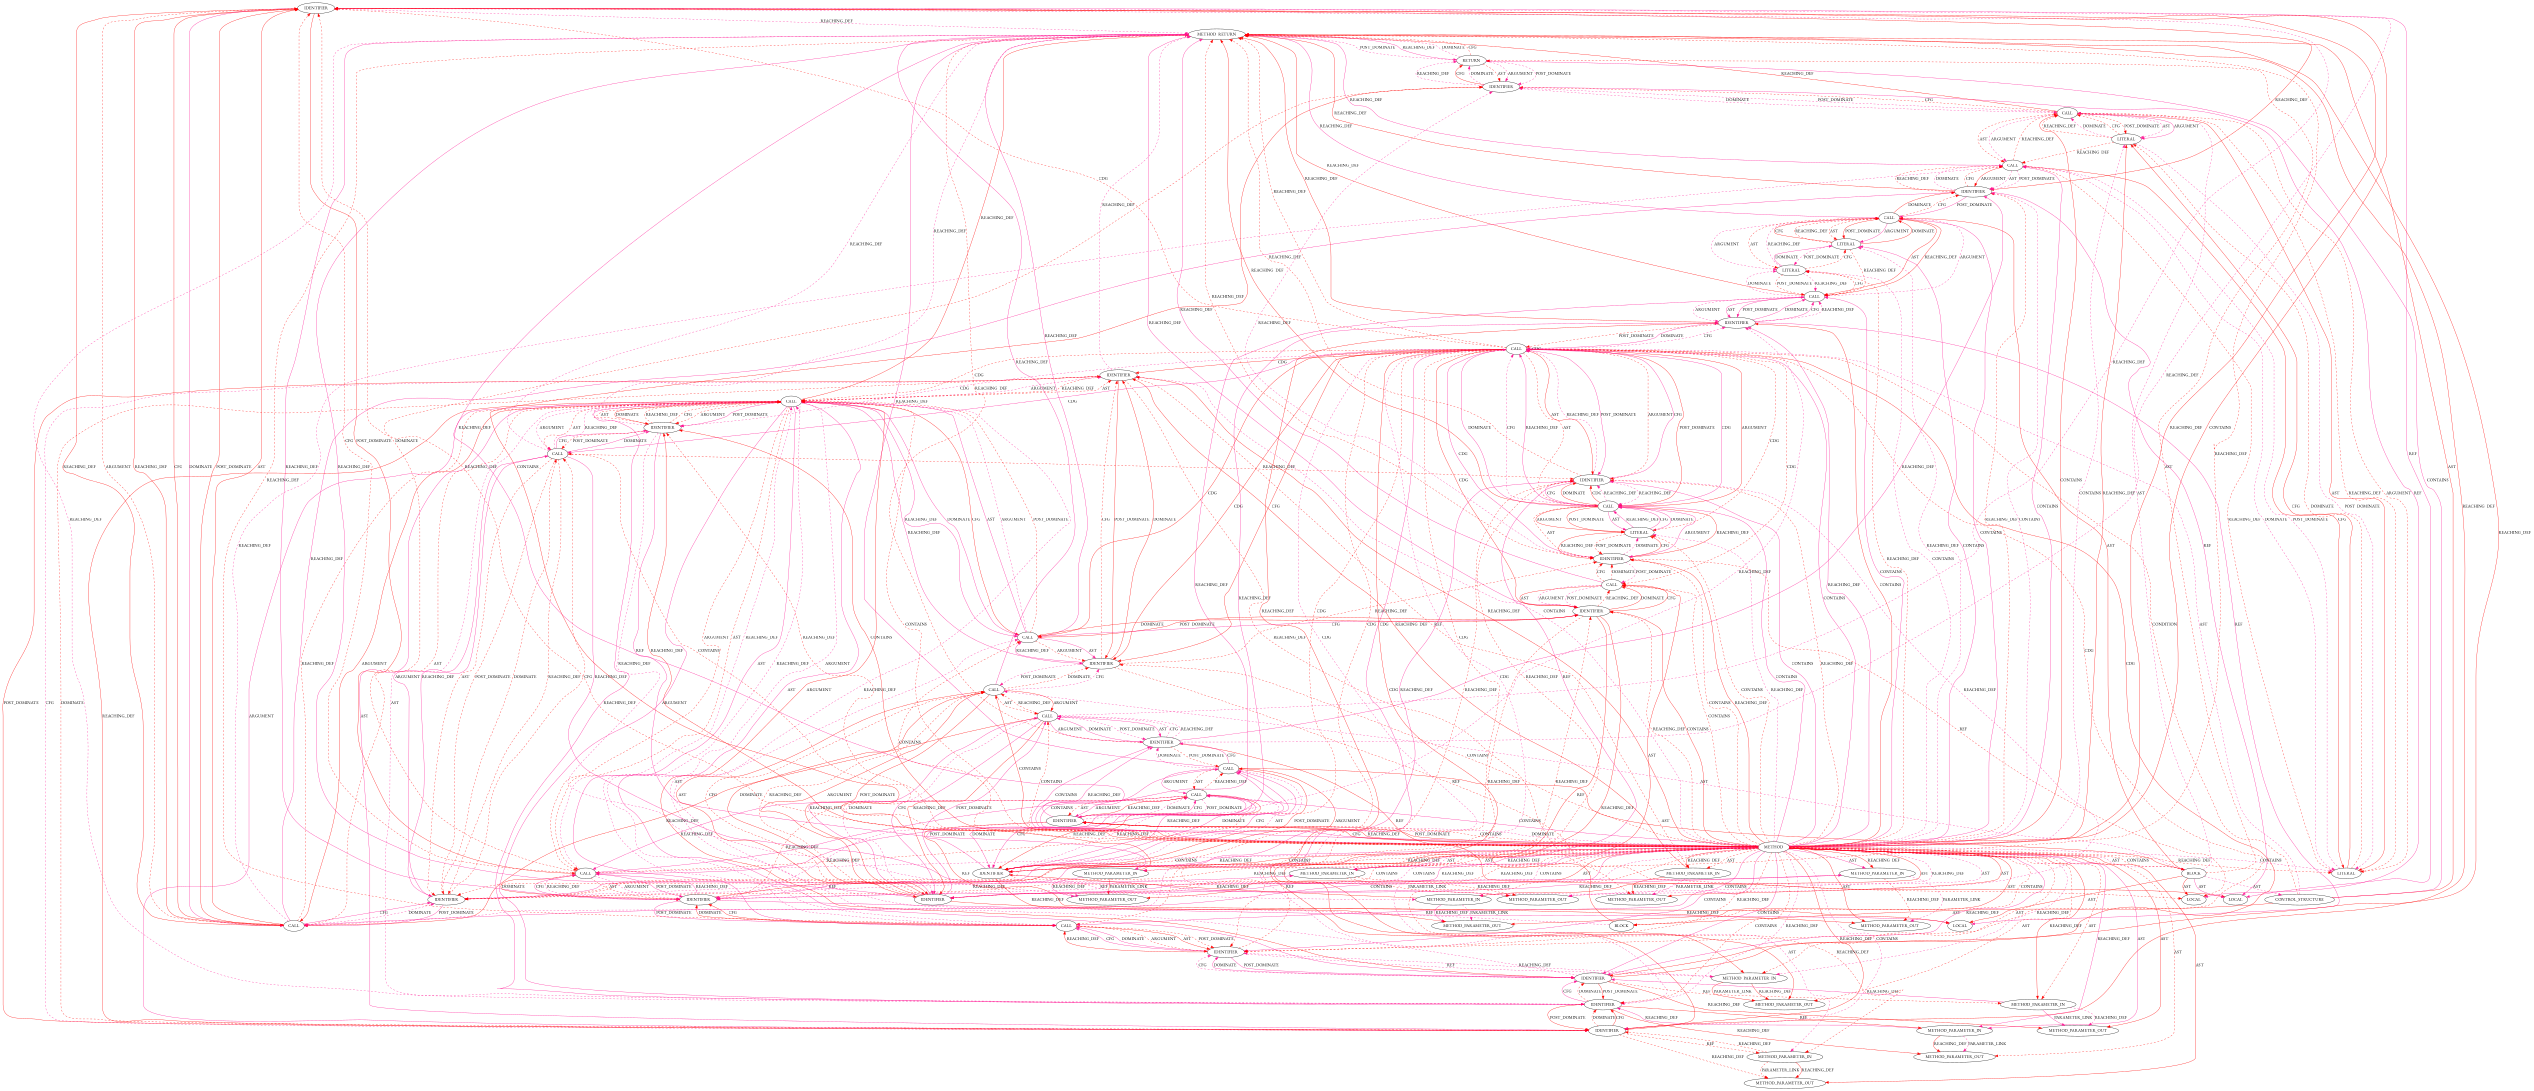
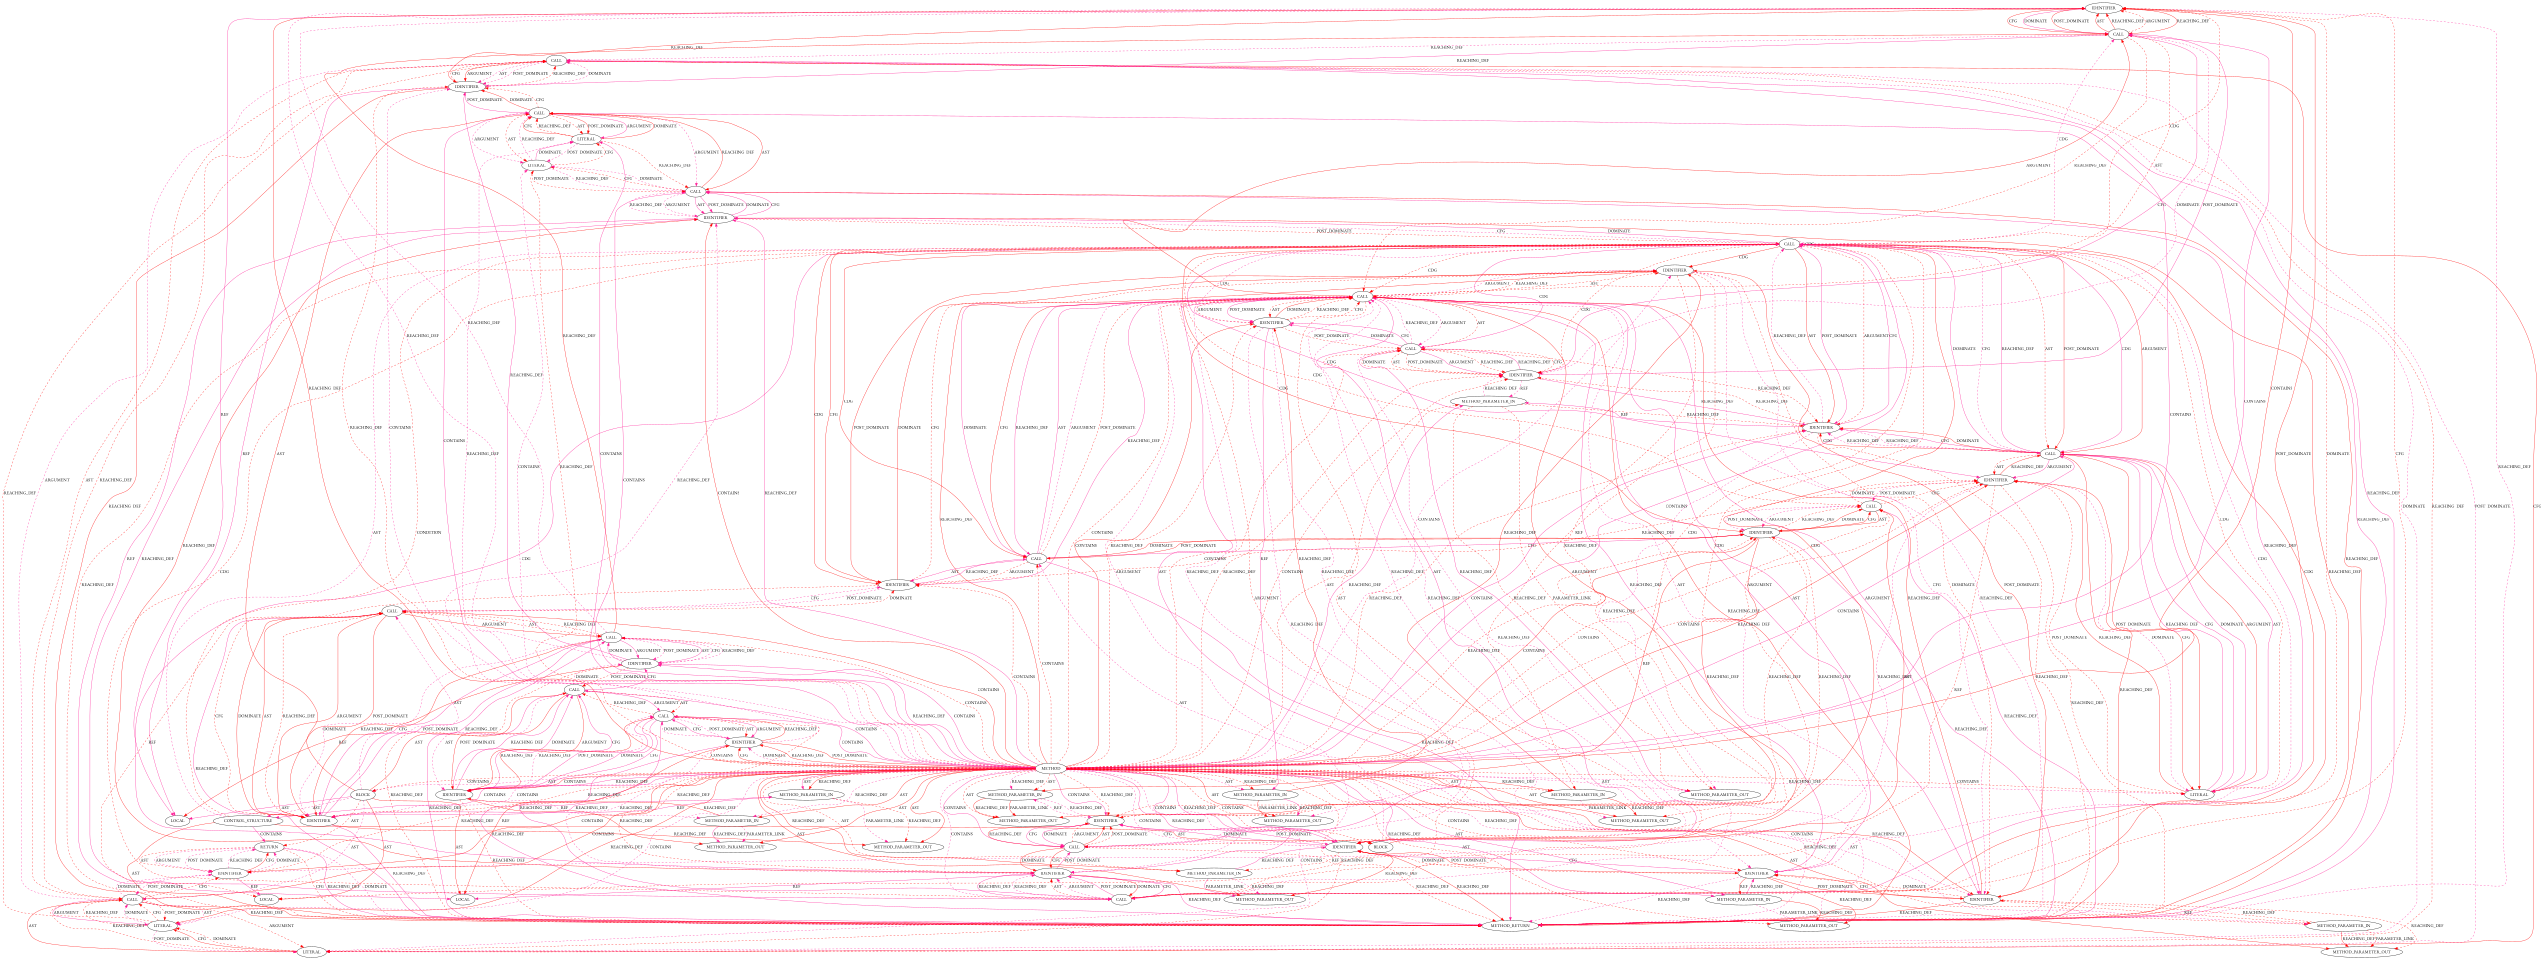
edge "METHOD_RETURN" -> "RETURN": removed, label "POST_DOMINATE"
edge "METHOD" -> "CONTROL_STRUCTURE": added, label "CONTAINS"
